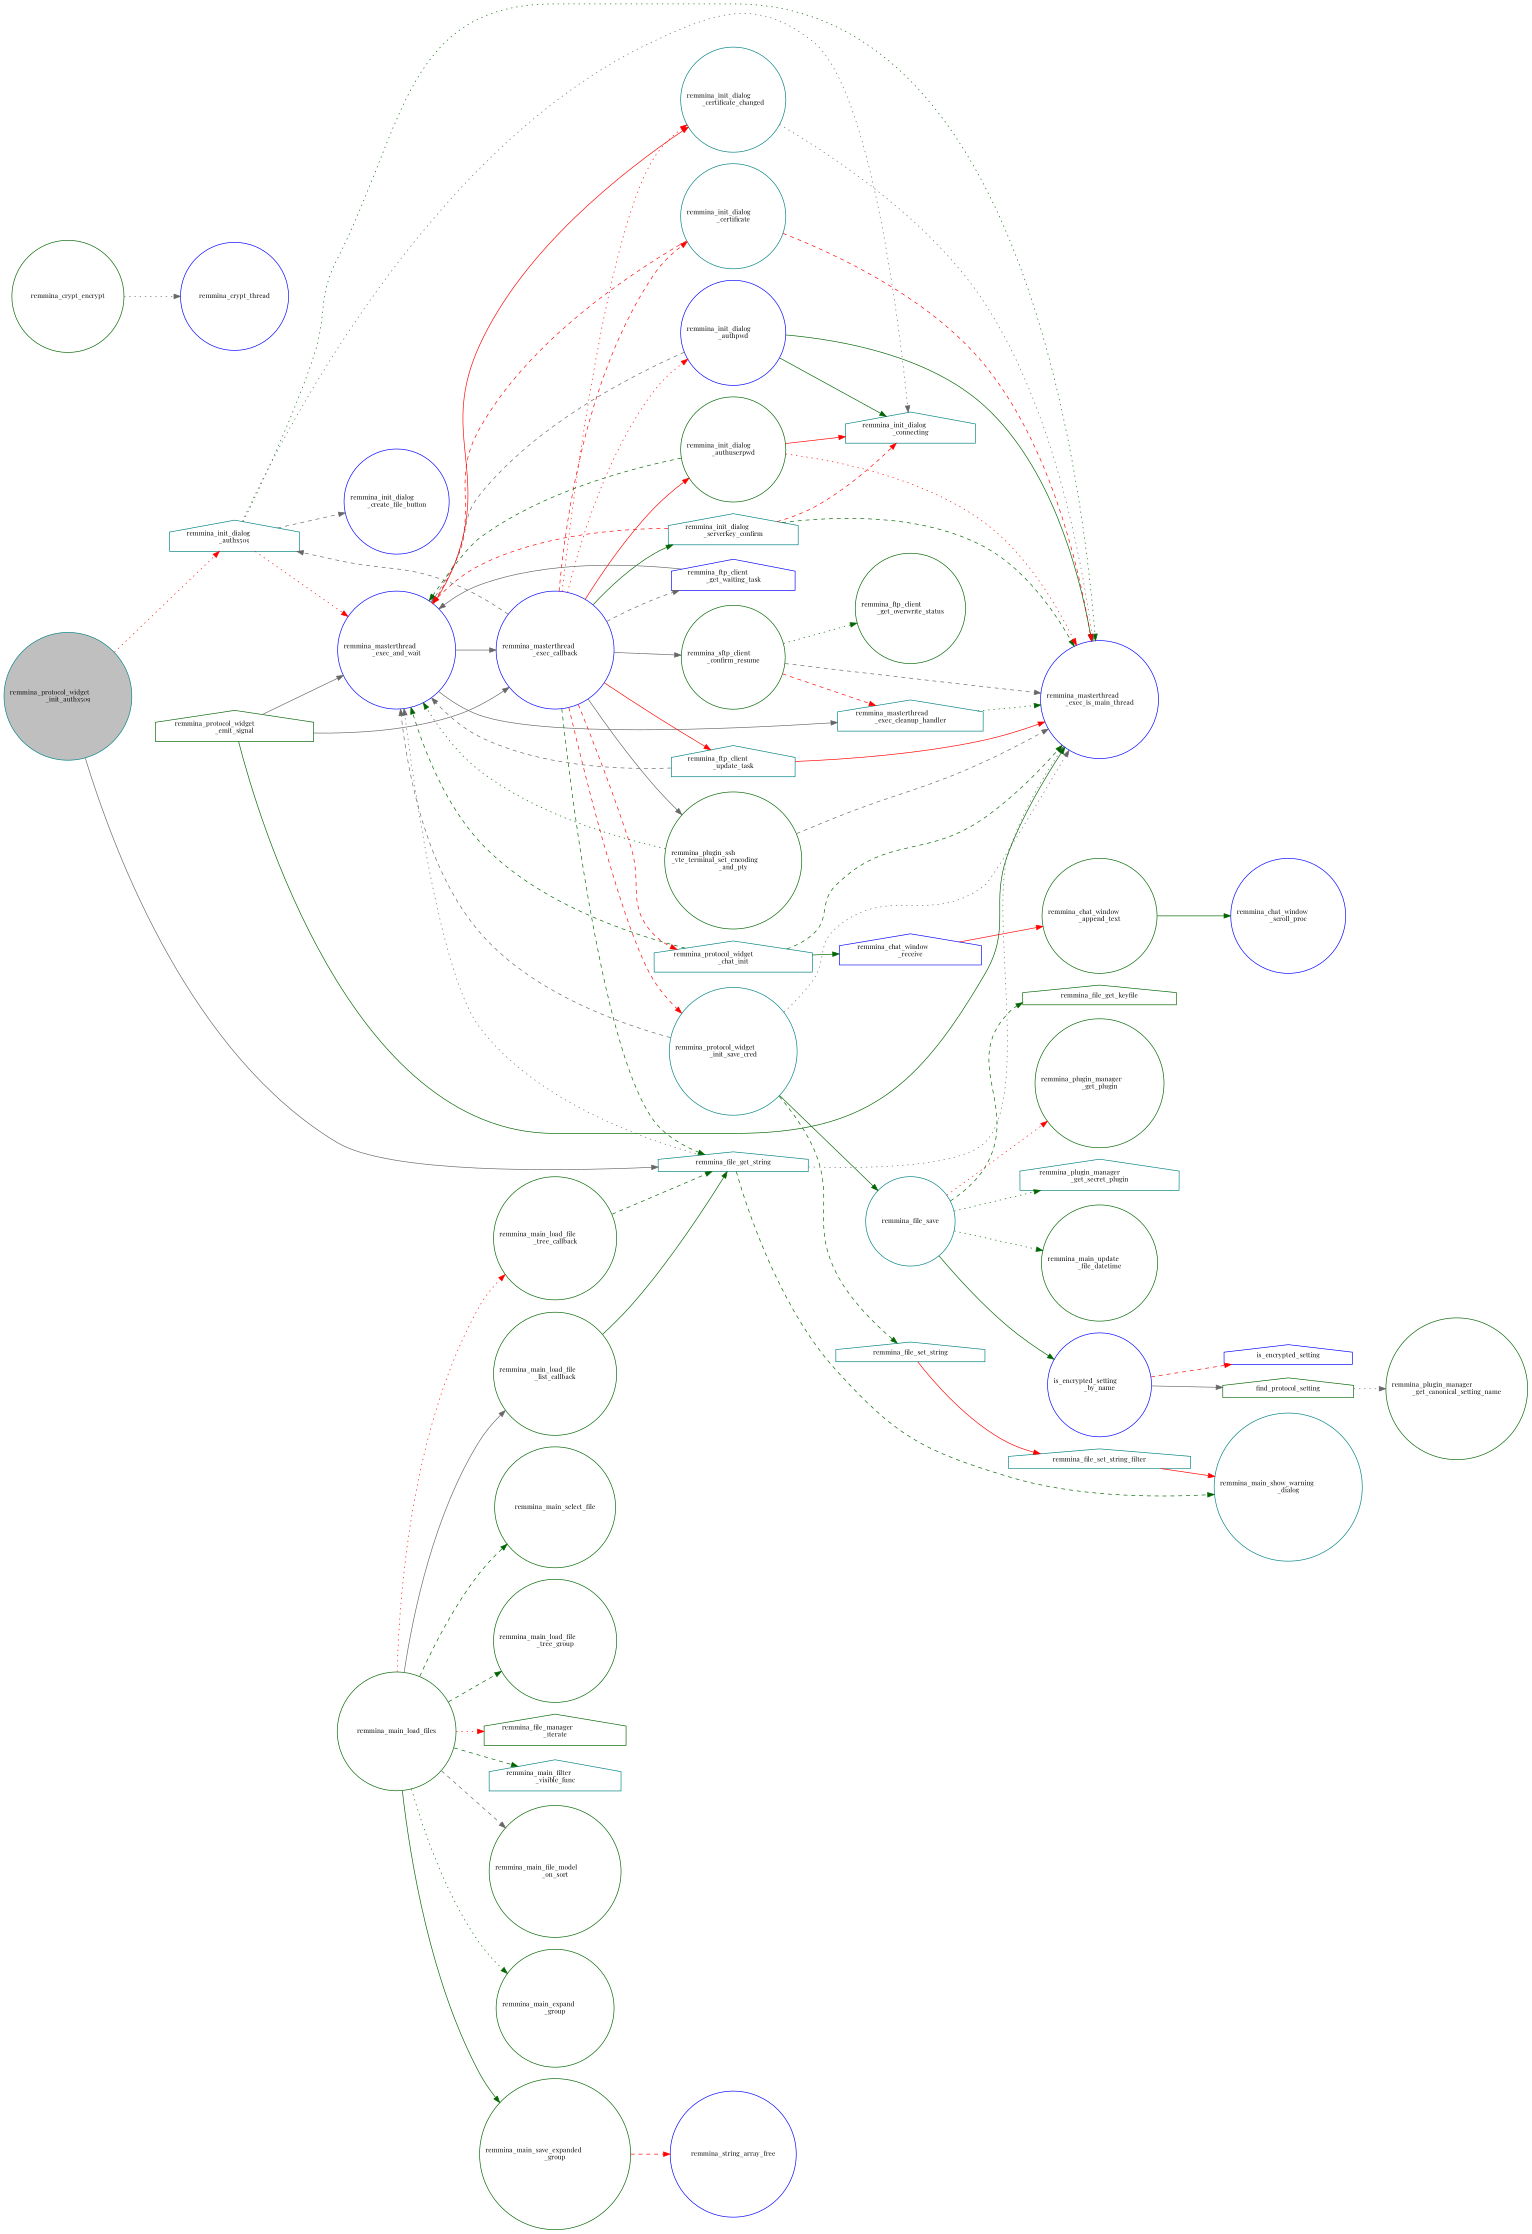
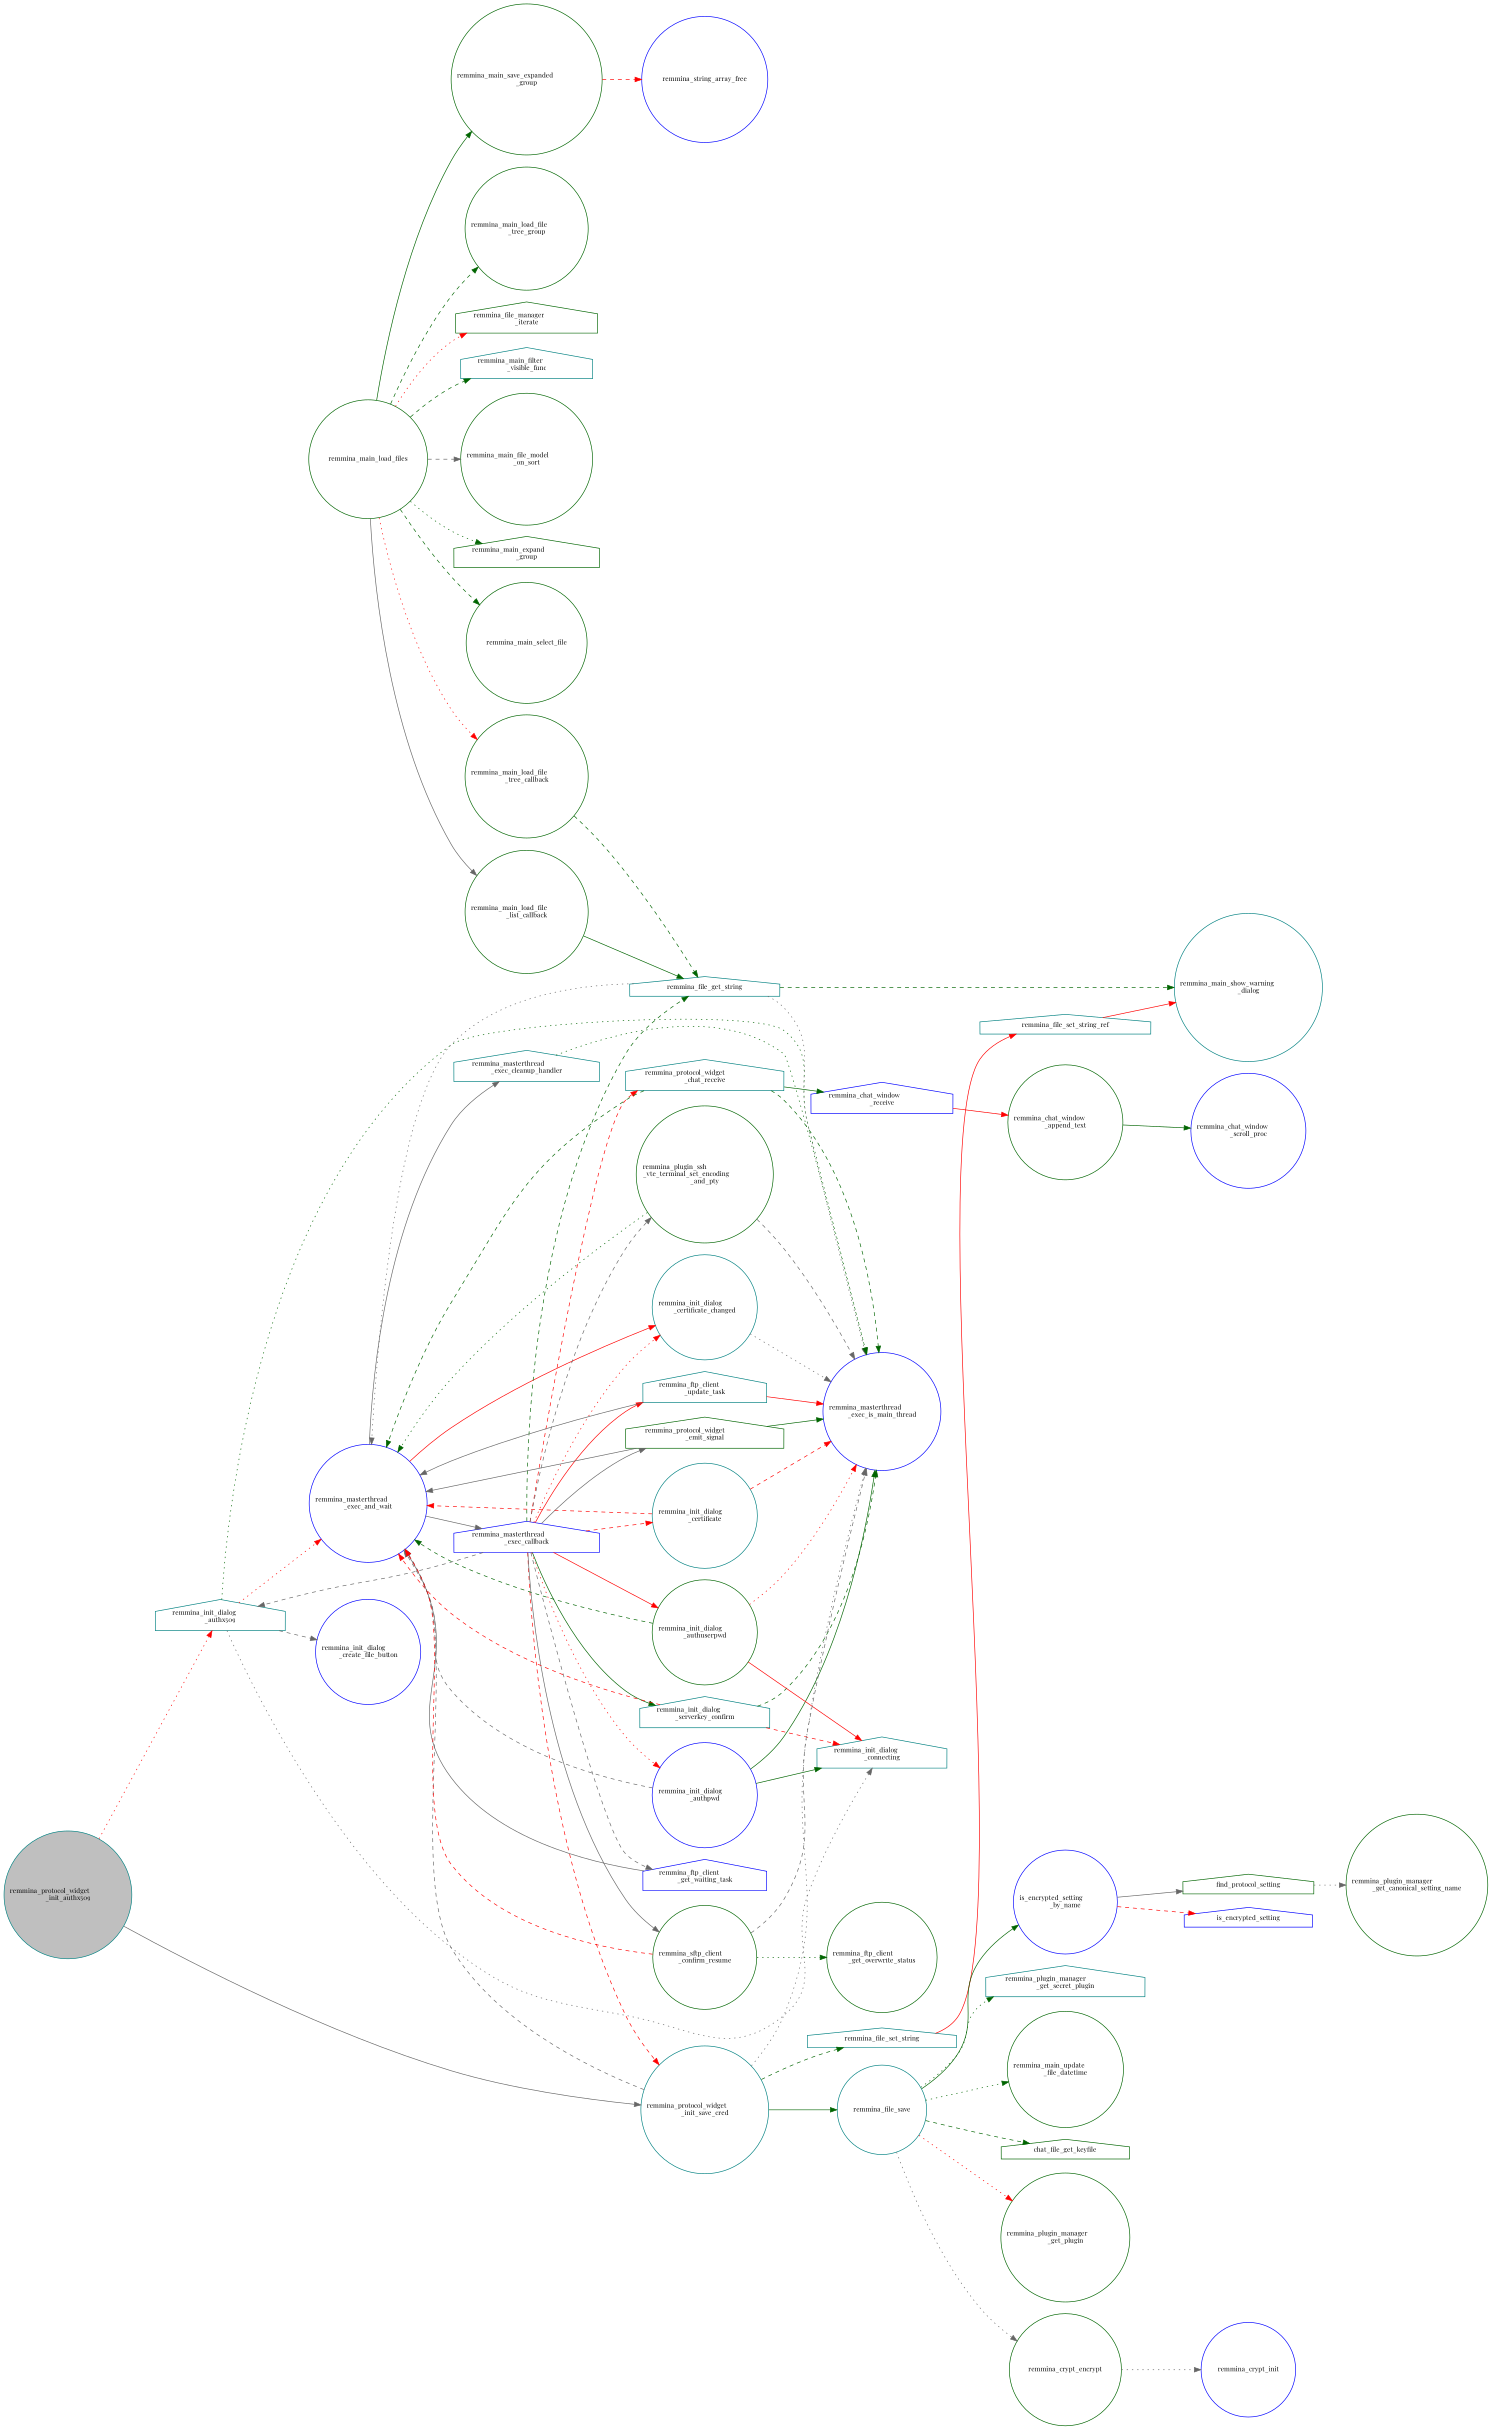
node "remmina_crypt_thread": label "remmina_crypt_thread" -> "remmina_crypt_init"
node "remmina_masterthread _exec_callback": shape circle -> house
edge "remmina_sftp_client _confirm_resume" -> "remmina_masterthread _exec_cleanup_handler": now "remmina_sftp_client _confirm_resume" -> "remmina_masterthread _exec_and_wait"
edge "remmina_protocol_widget _emit_signal" -> "remmina_masterthread _exec_callback": reversed
edge "remmina_masterthread _exec_callback" -> "remmina_plugin_ssh _vte_terminal_set_encoding _and_pty": style solid -> dashed
edge "remmina_ftp_client _update_task" -> "remmina_masterthread _exec_and_wait": style dashed -> solid
node "remmina_protocol_widget _chat_init": label "remmina_protocol_widget _chat_init" -> "remmina_protocol_widget _chat_receive"
node "remmina_file_get_keyfile": label "remmina_file_get_keyfile" -> "chat_file_get_keyfile"
edge "remmina_protocol_widget _init_authx509" -> "remmina_file_get_string": now "remmina_protocol_widget _init_authx509" -> "remmina_protocol_widget _init_save_cred"
node "remmina_file_set_string_filter": label "remmina_file_set_string_filter" -> "remmina_file_set_string_ref"
node "remmina_main_expand _group": shape circle -> house
edge "remmina_file_save" -> "remmina_crypt_encrypt": added
